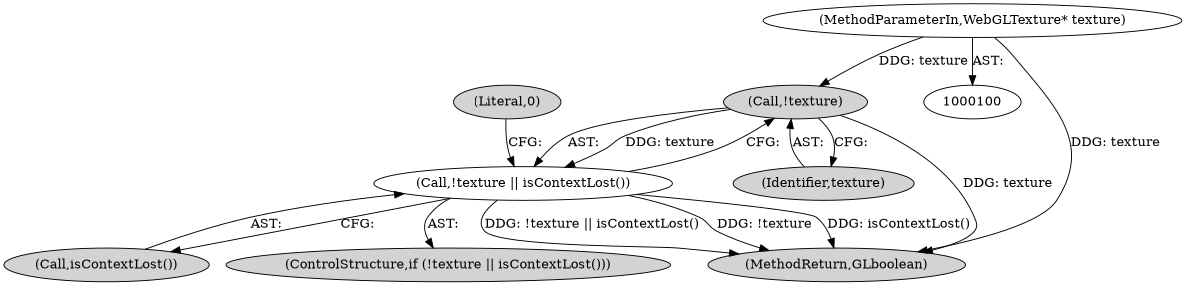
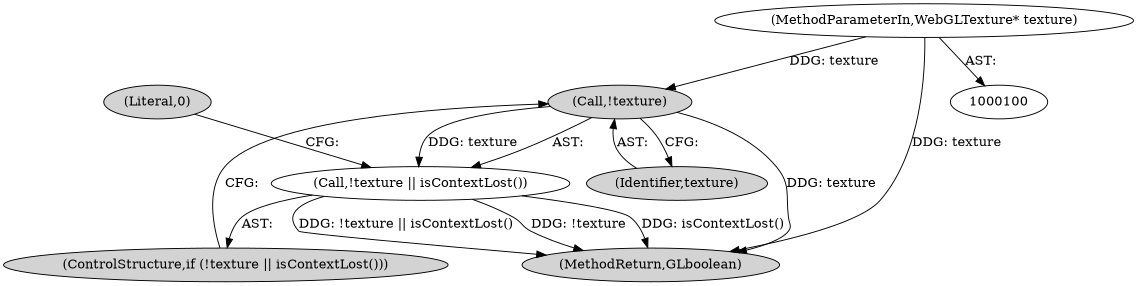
edge "(Call,!texture || isContextLost())" -> "(Call,!texture)": now "(ControlStructure,if (!texture || isContextLost()))" -> "(Call,!texture)"
node "(Call,isContextLost())": removed
